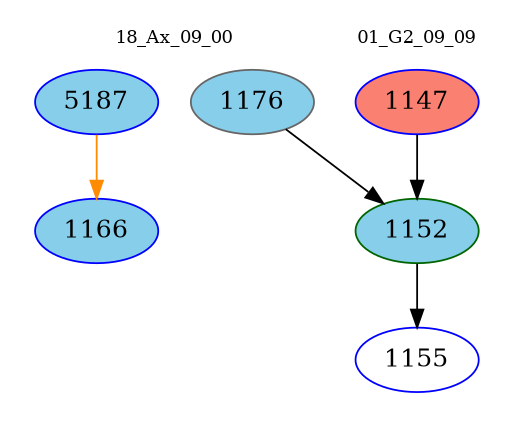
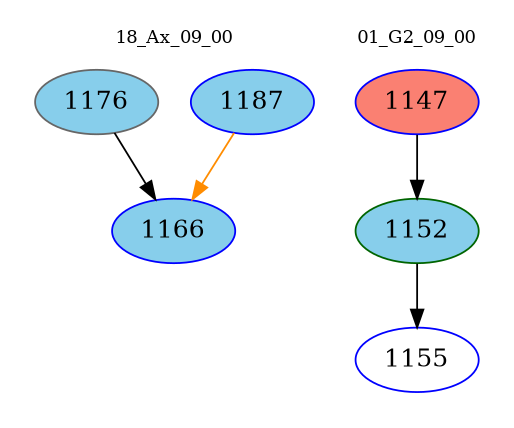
cluster "01_G2_09_09": label "01_G2_09_09" -> "01_G2_09_00"
node "5187": label "5187" -> "1187"
edge "1176" -> "1152": now "1176" -> "1166"
